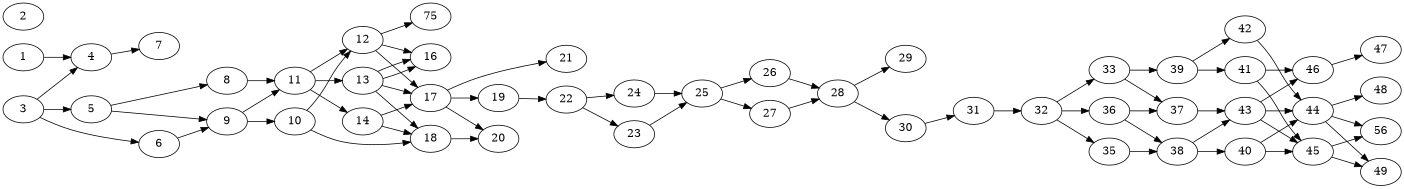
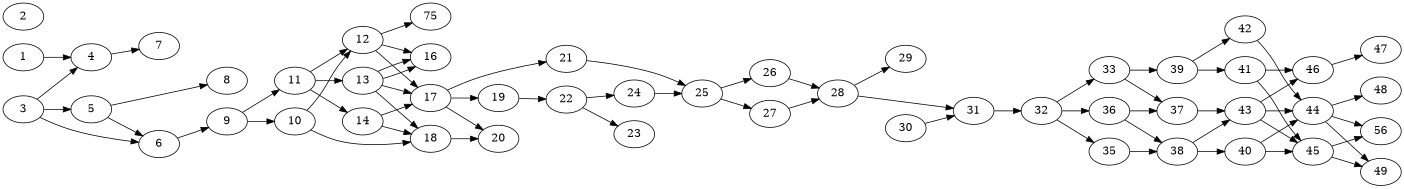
edge "8" -> "11": removed
edge "28" -> "30": now "28" -> "31"
edge "5" -> "9": now "5" -> "6"
edge "23" -> "25": now "21" -> "25"
